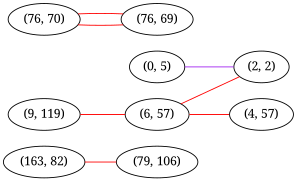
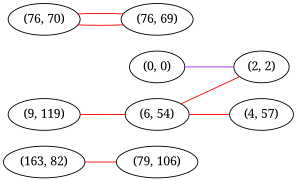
node "(0, 5)": label "(0, 5)" -> "(0, 0)"
node "(6, 57)": label "(6, 57)" -> "(6, 54)"
